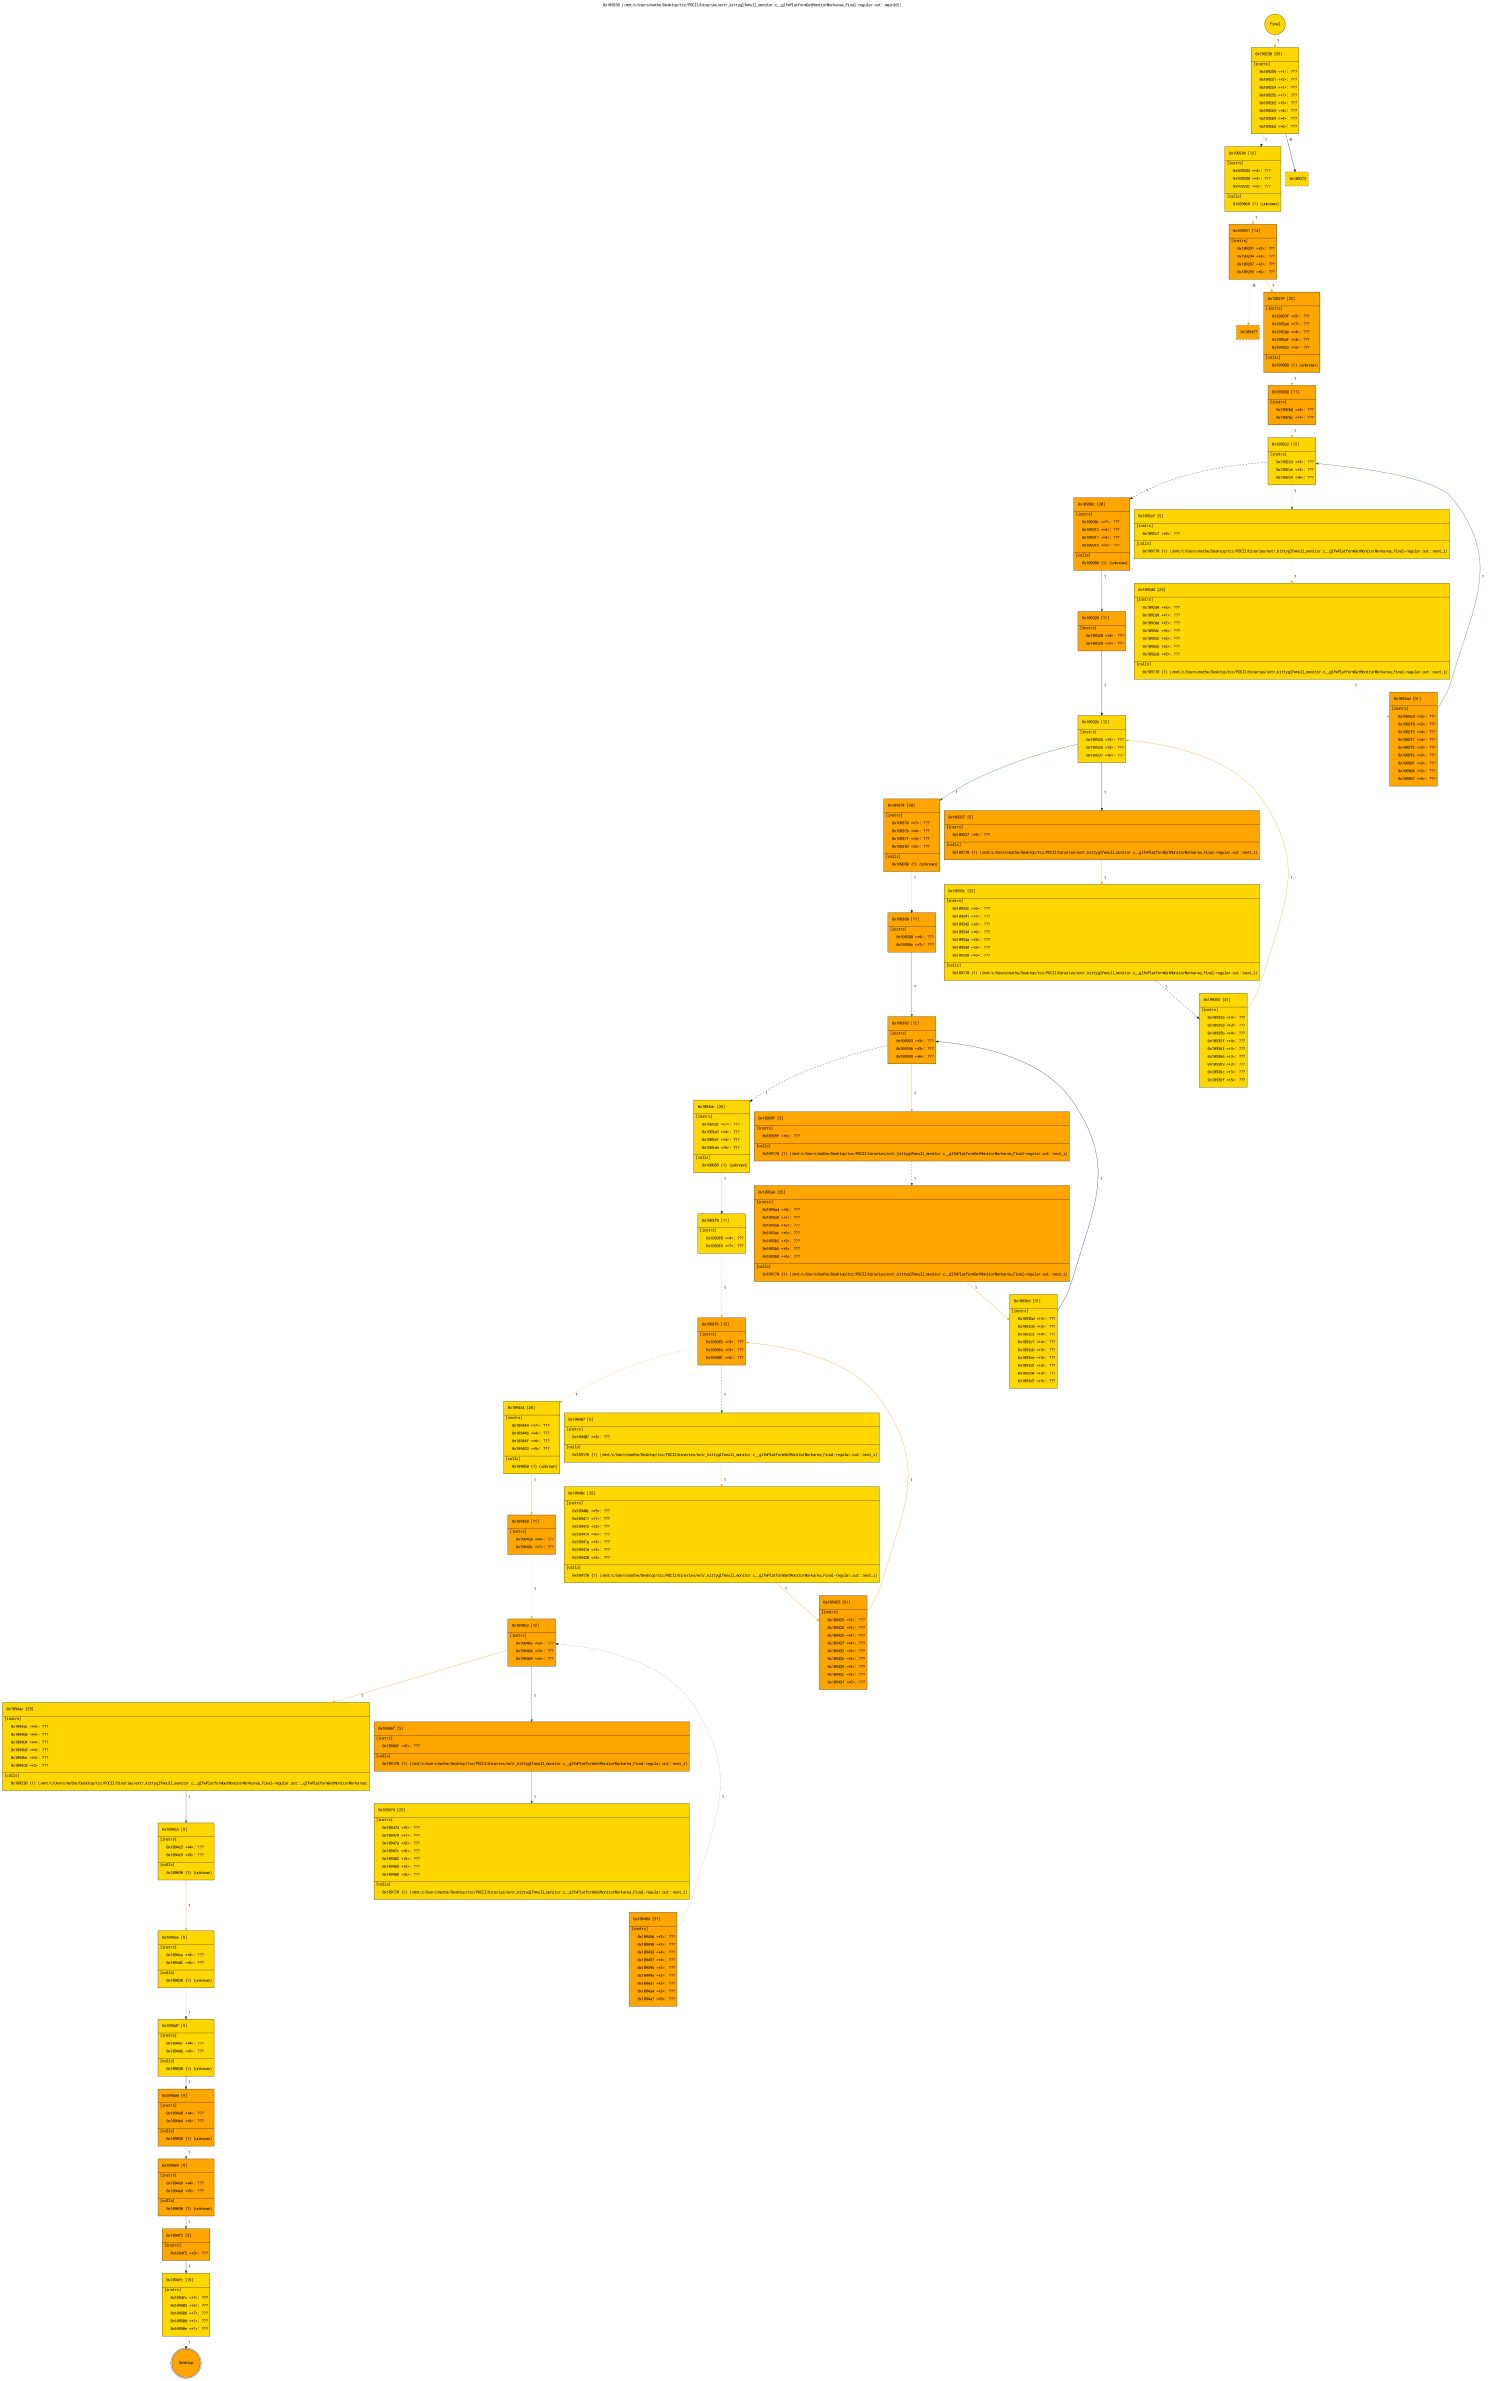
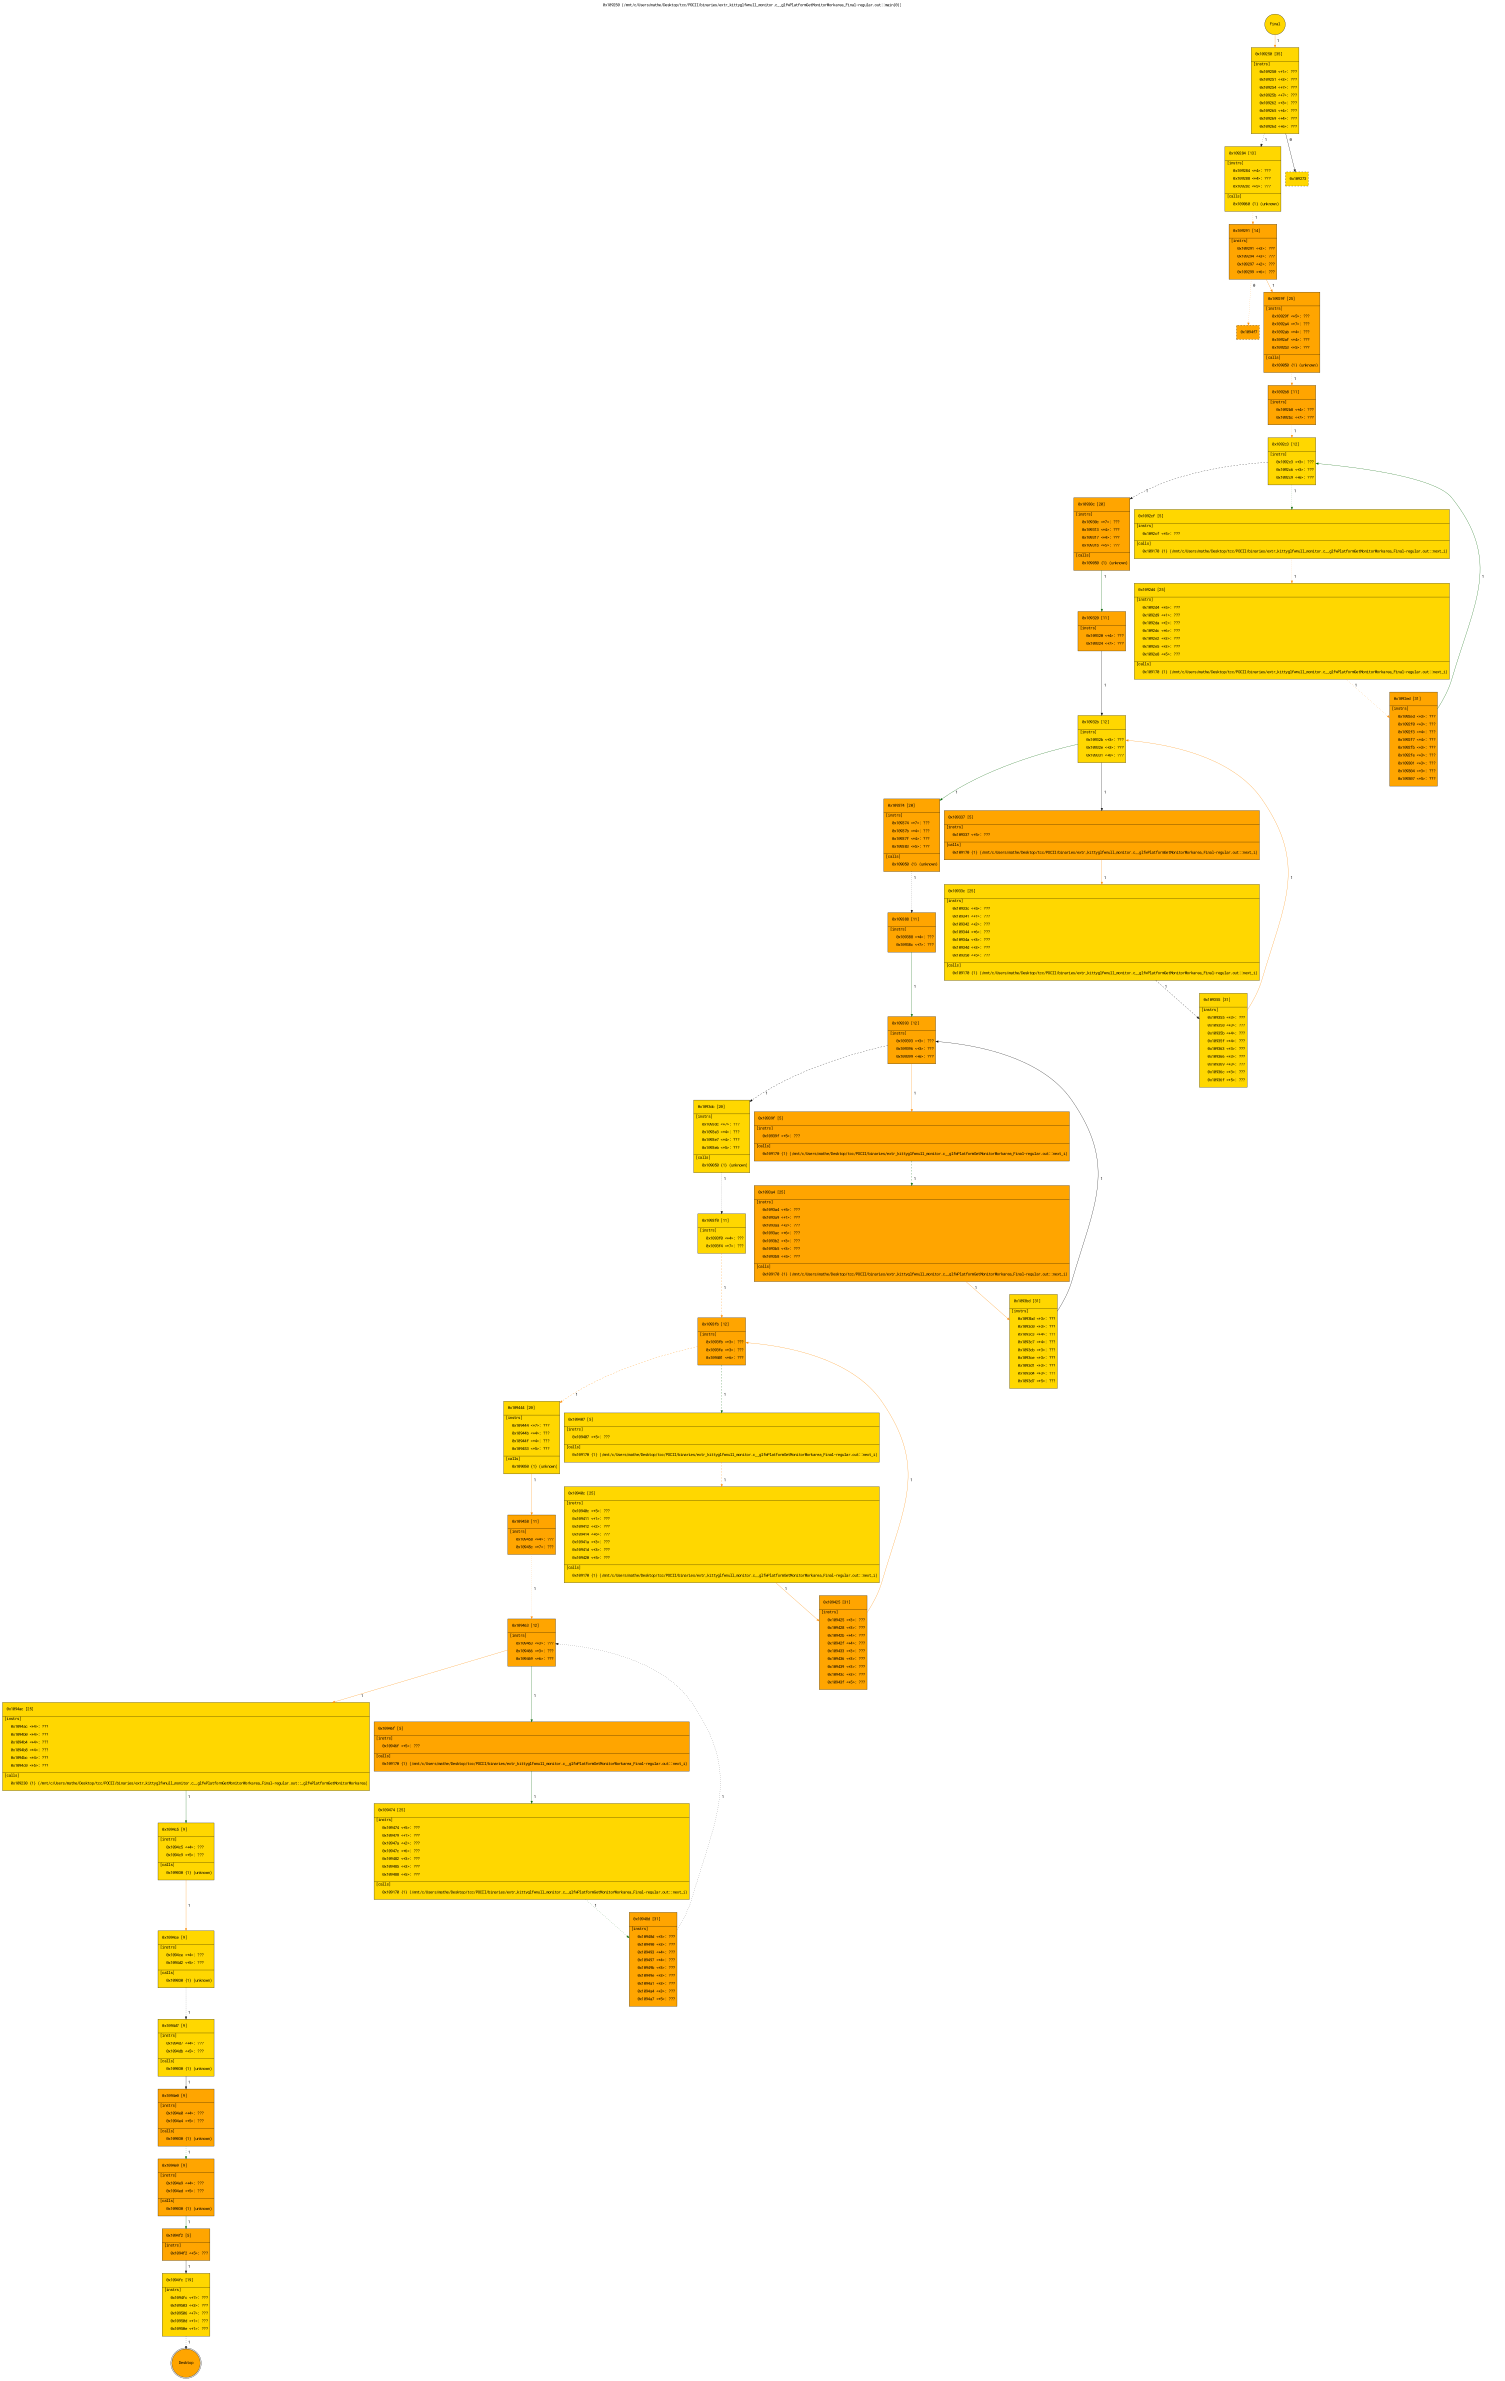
edge "0x109474 [25]" -> "0x10948d [31]": added, label "1"
